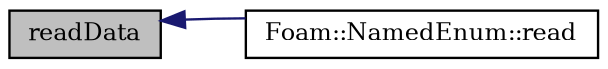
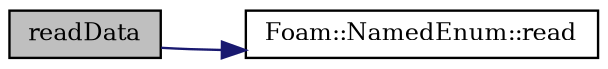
edge "Foam::NamedEnum::read" -> "readData": reversed
